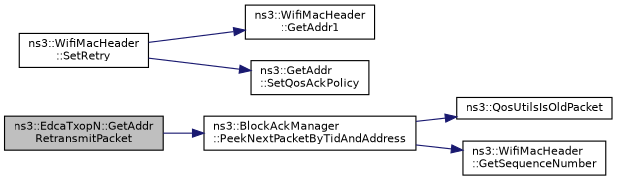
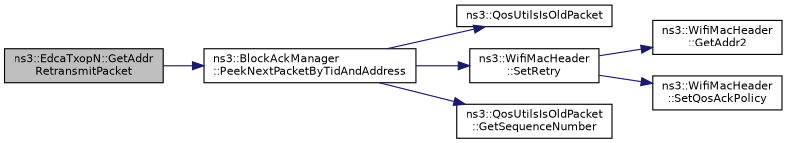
node "ns3::WifiMacHeader ::GetAddr1": label "ns3::WifiMacHeader ::GetAddr1" -> "ns3::WifiMacHeader ::GetAddr2"
edge "ns3::BlockAckManager ::PeekNextPacketByTidAndAddress" -> "ns3::WifiMacHeader ::SetRetry": added
node "ns3::GetAddr ::SetQosAckPolicy": label "ns3::GetAddr ::SetQosAckPolicy" -> "ns3::WifiMacHeader ::SetQosAckPolicy"
node "ns3::WifiMacHeader ::GetSequenceNumber": label "ns3::WifiMacHeader ::GetSequenceNumber" -> "ns3::QosUtilsIsOldPacket ::GetSequenceNumber"
